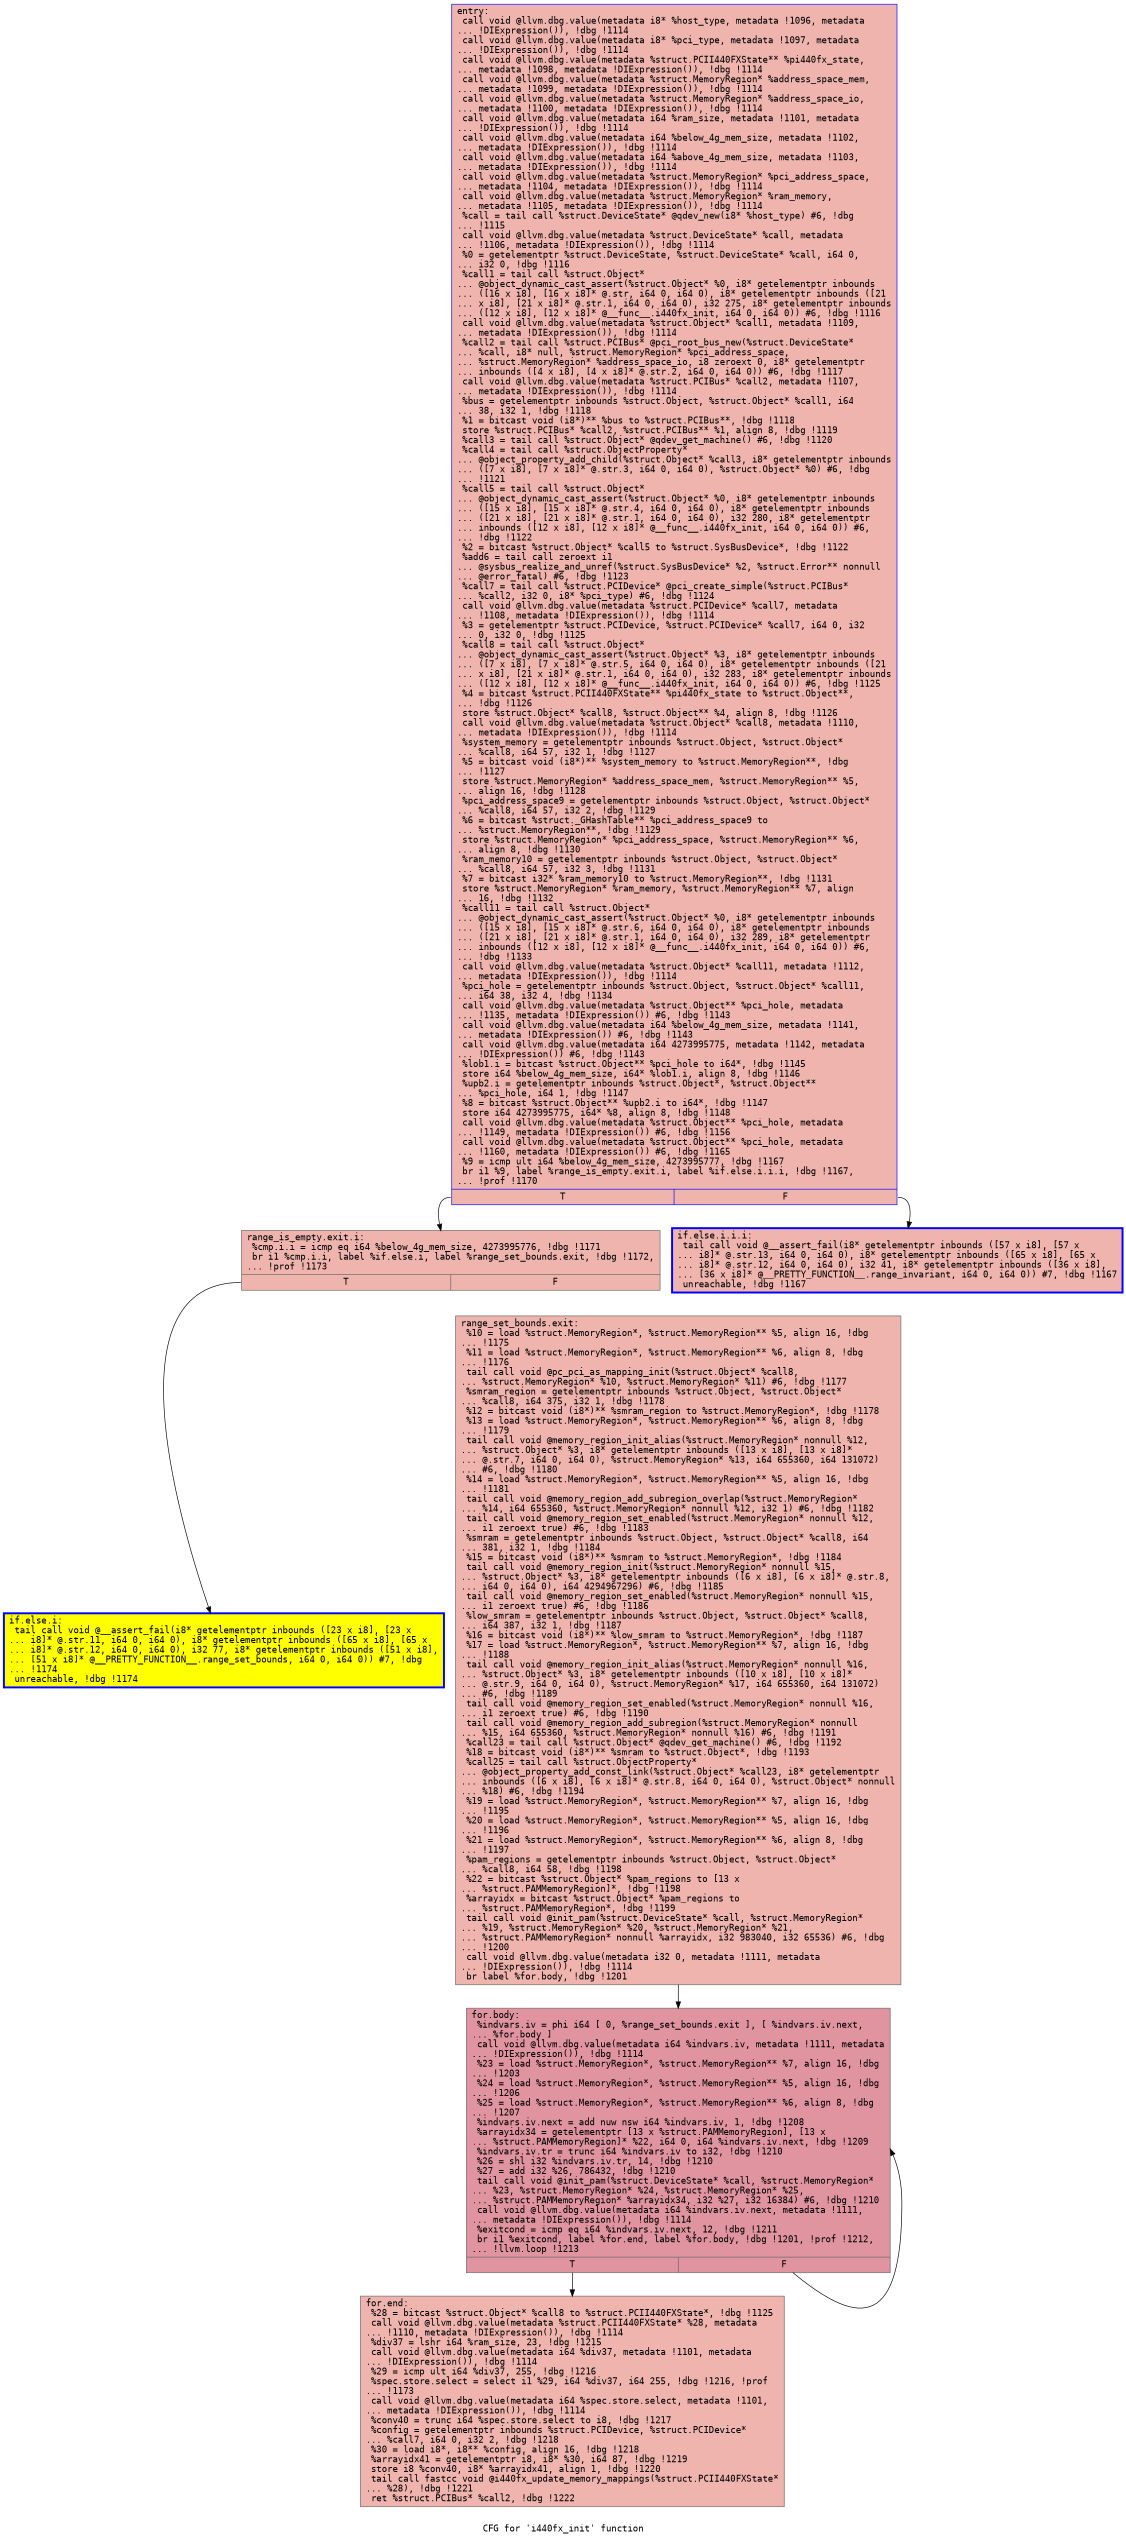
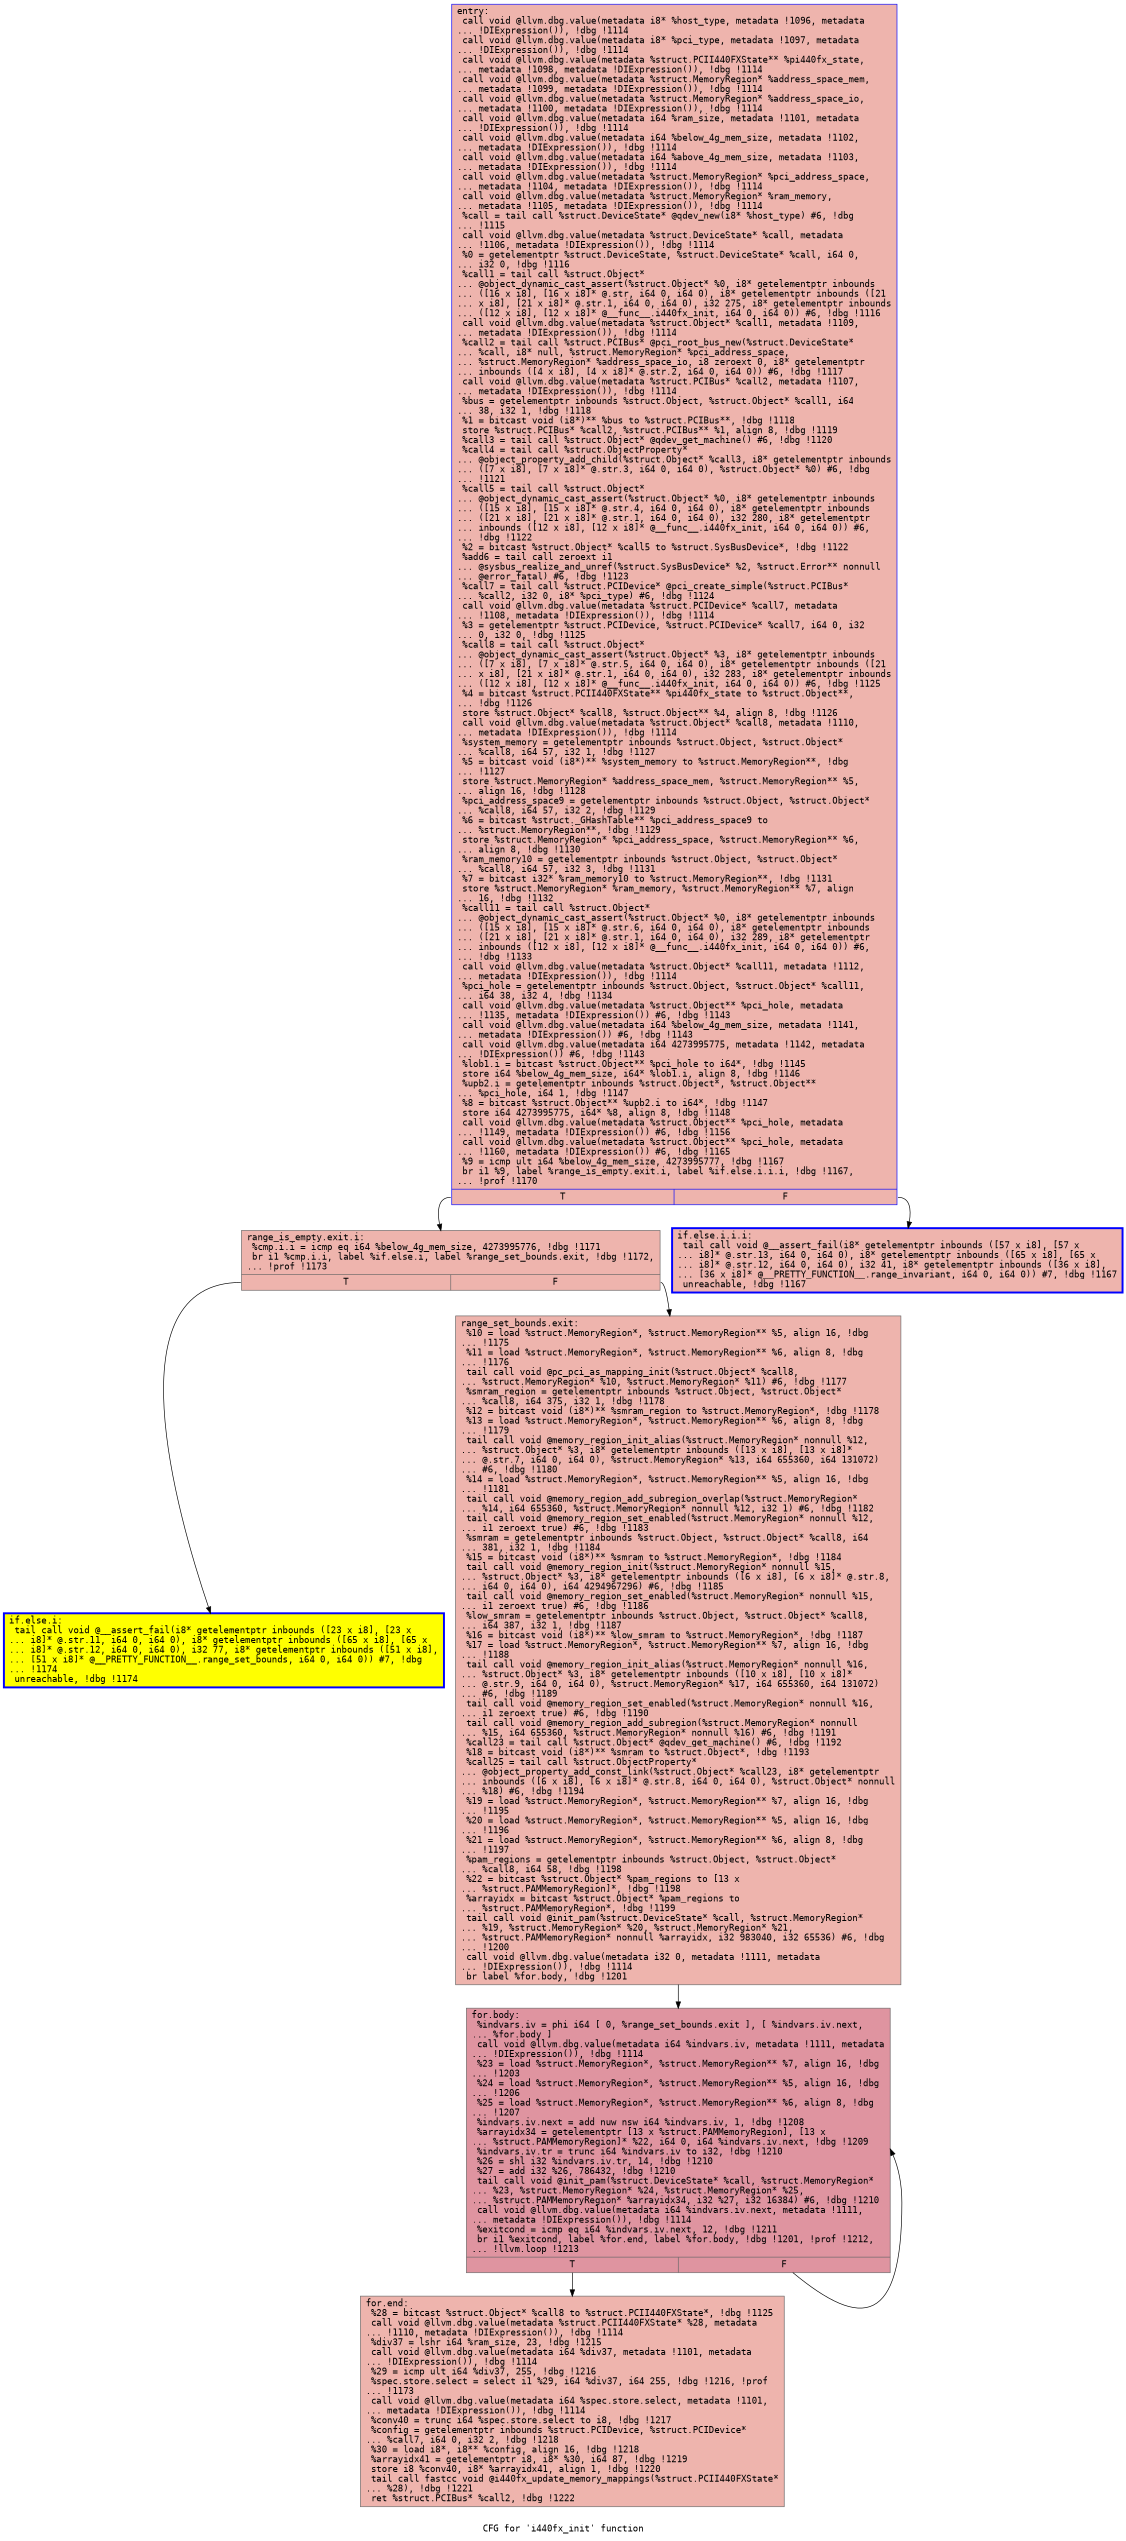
edge "range_is_empty.exit.i:" -> "range_set_bounds.exit:": added
